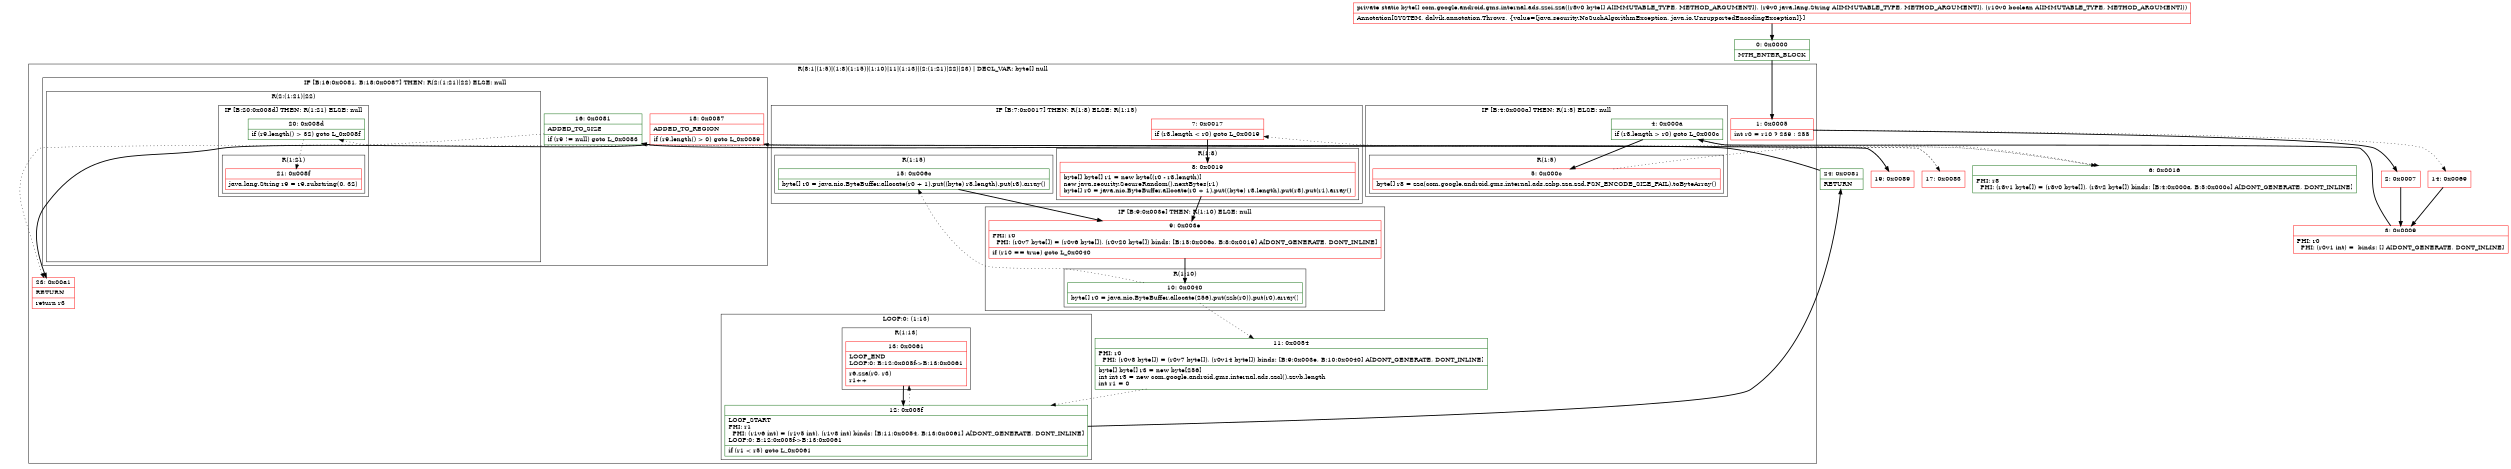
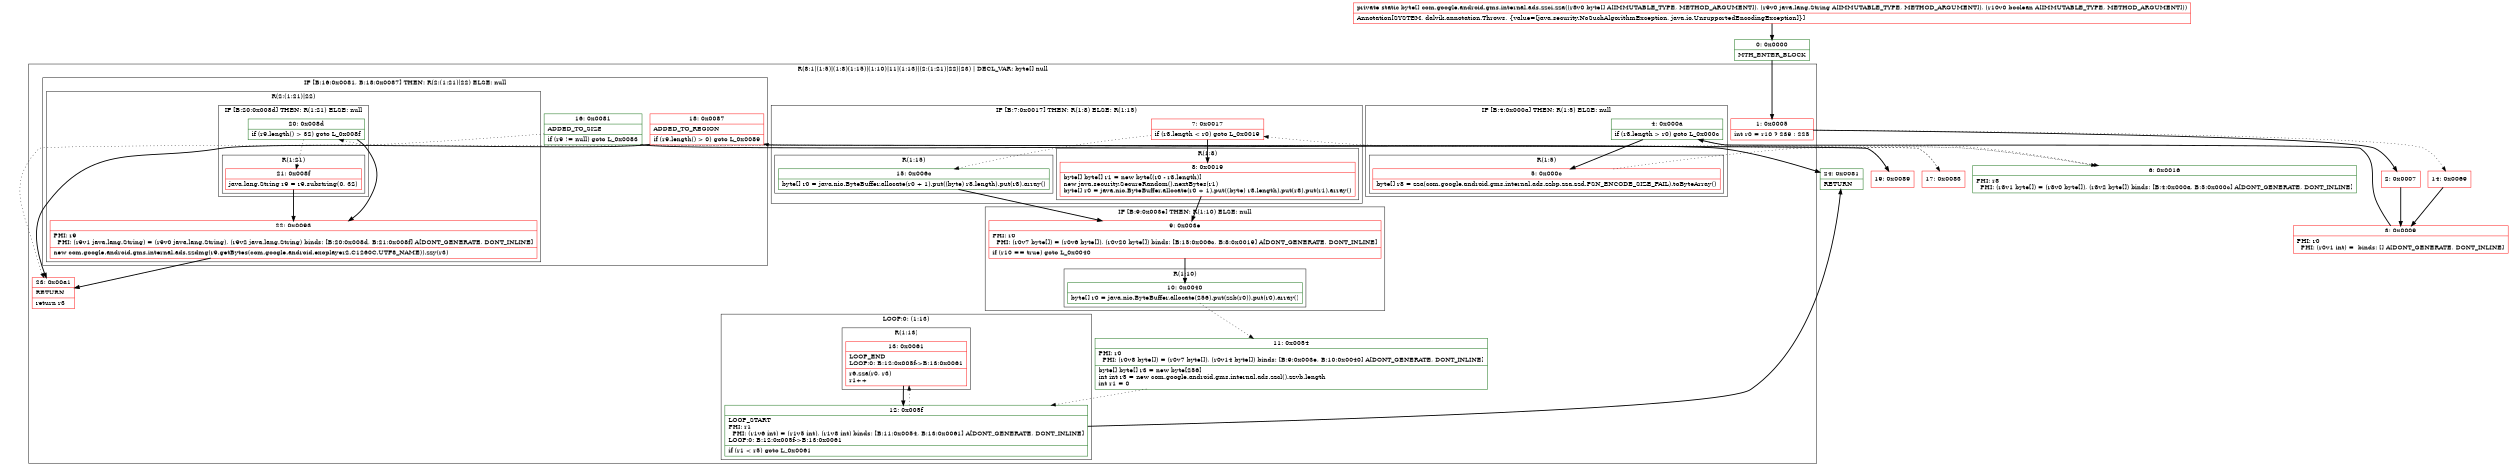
node "1: 0x0005": text "int r0 = r10 ? 239 : 255" -> "int r0 = r10 ? 239 : 225"
edge "24: 0x0081" -> "16: 0x0081": reversed
node "22: 0x0093": added
edge "10: 0x0040" -> "15: 0x006c": now "7: 0x0017" -> "15: 0x006c"
